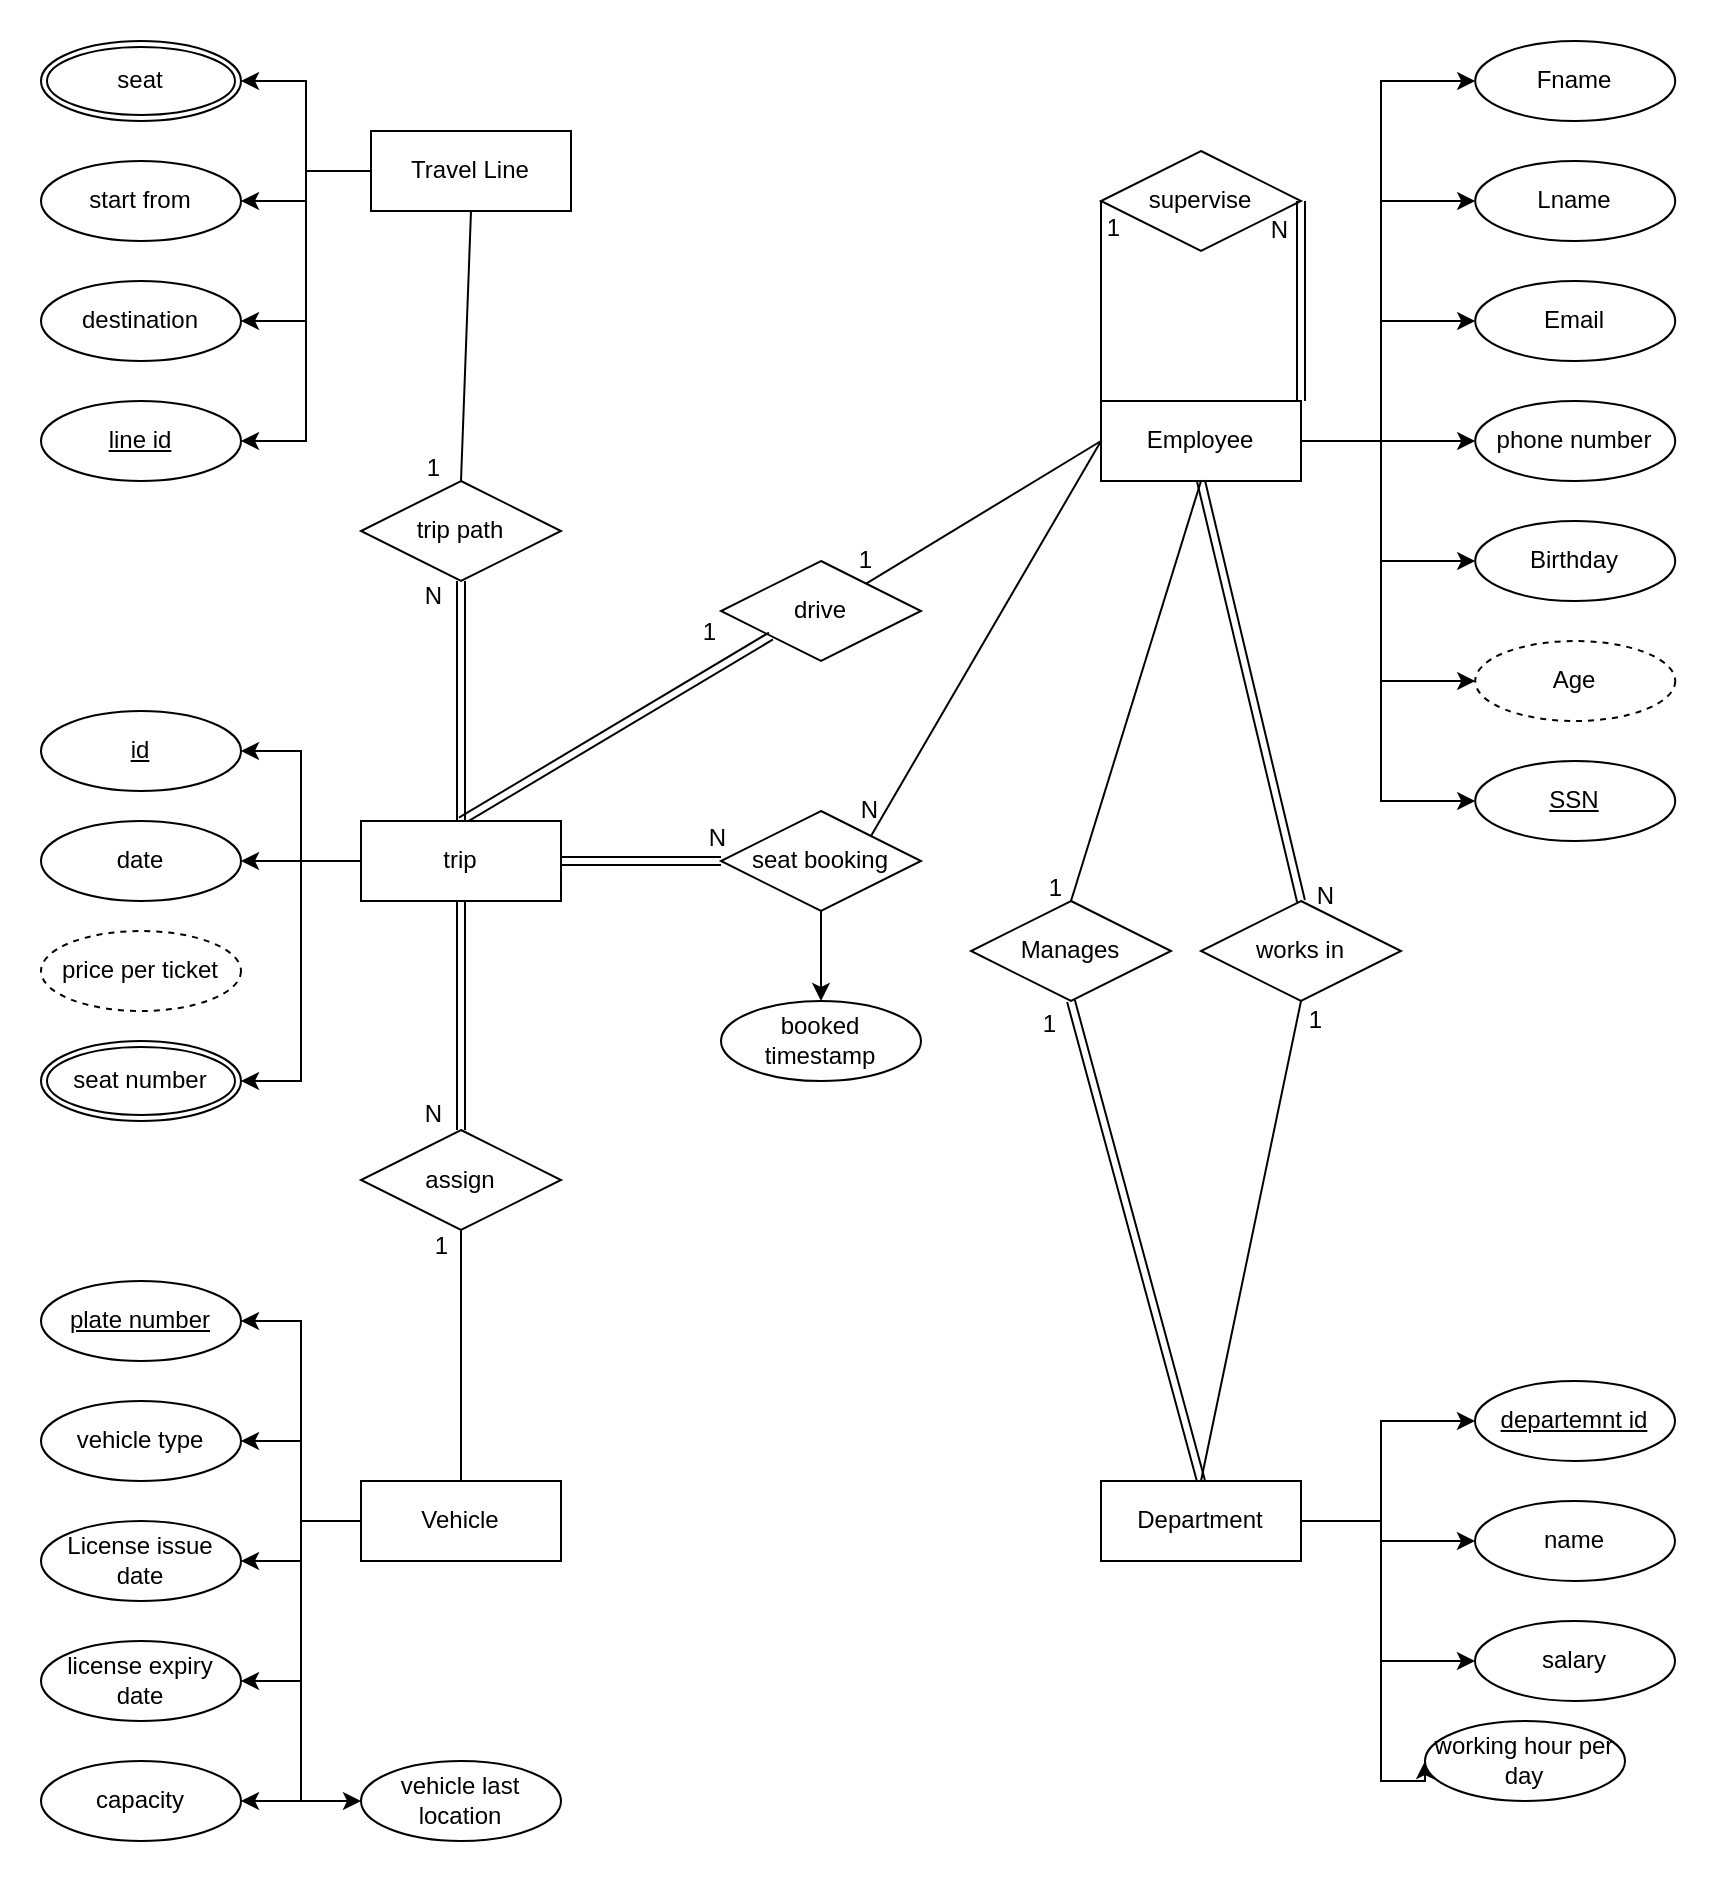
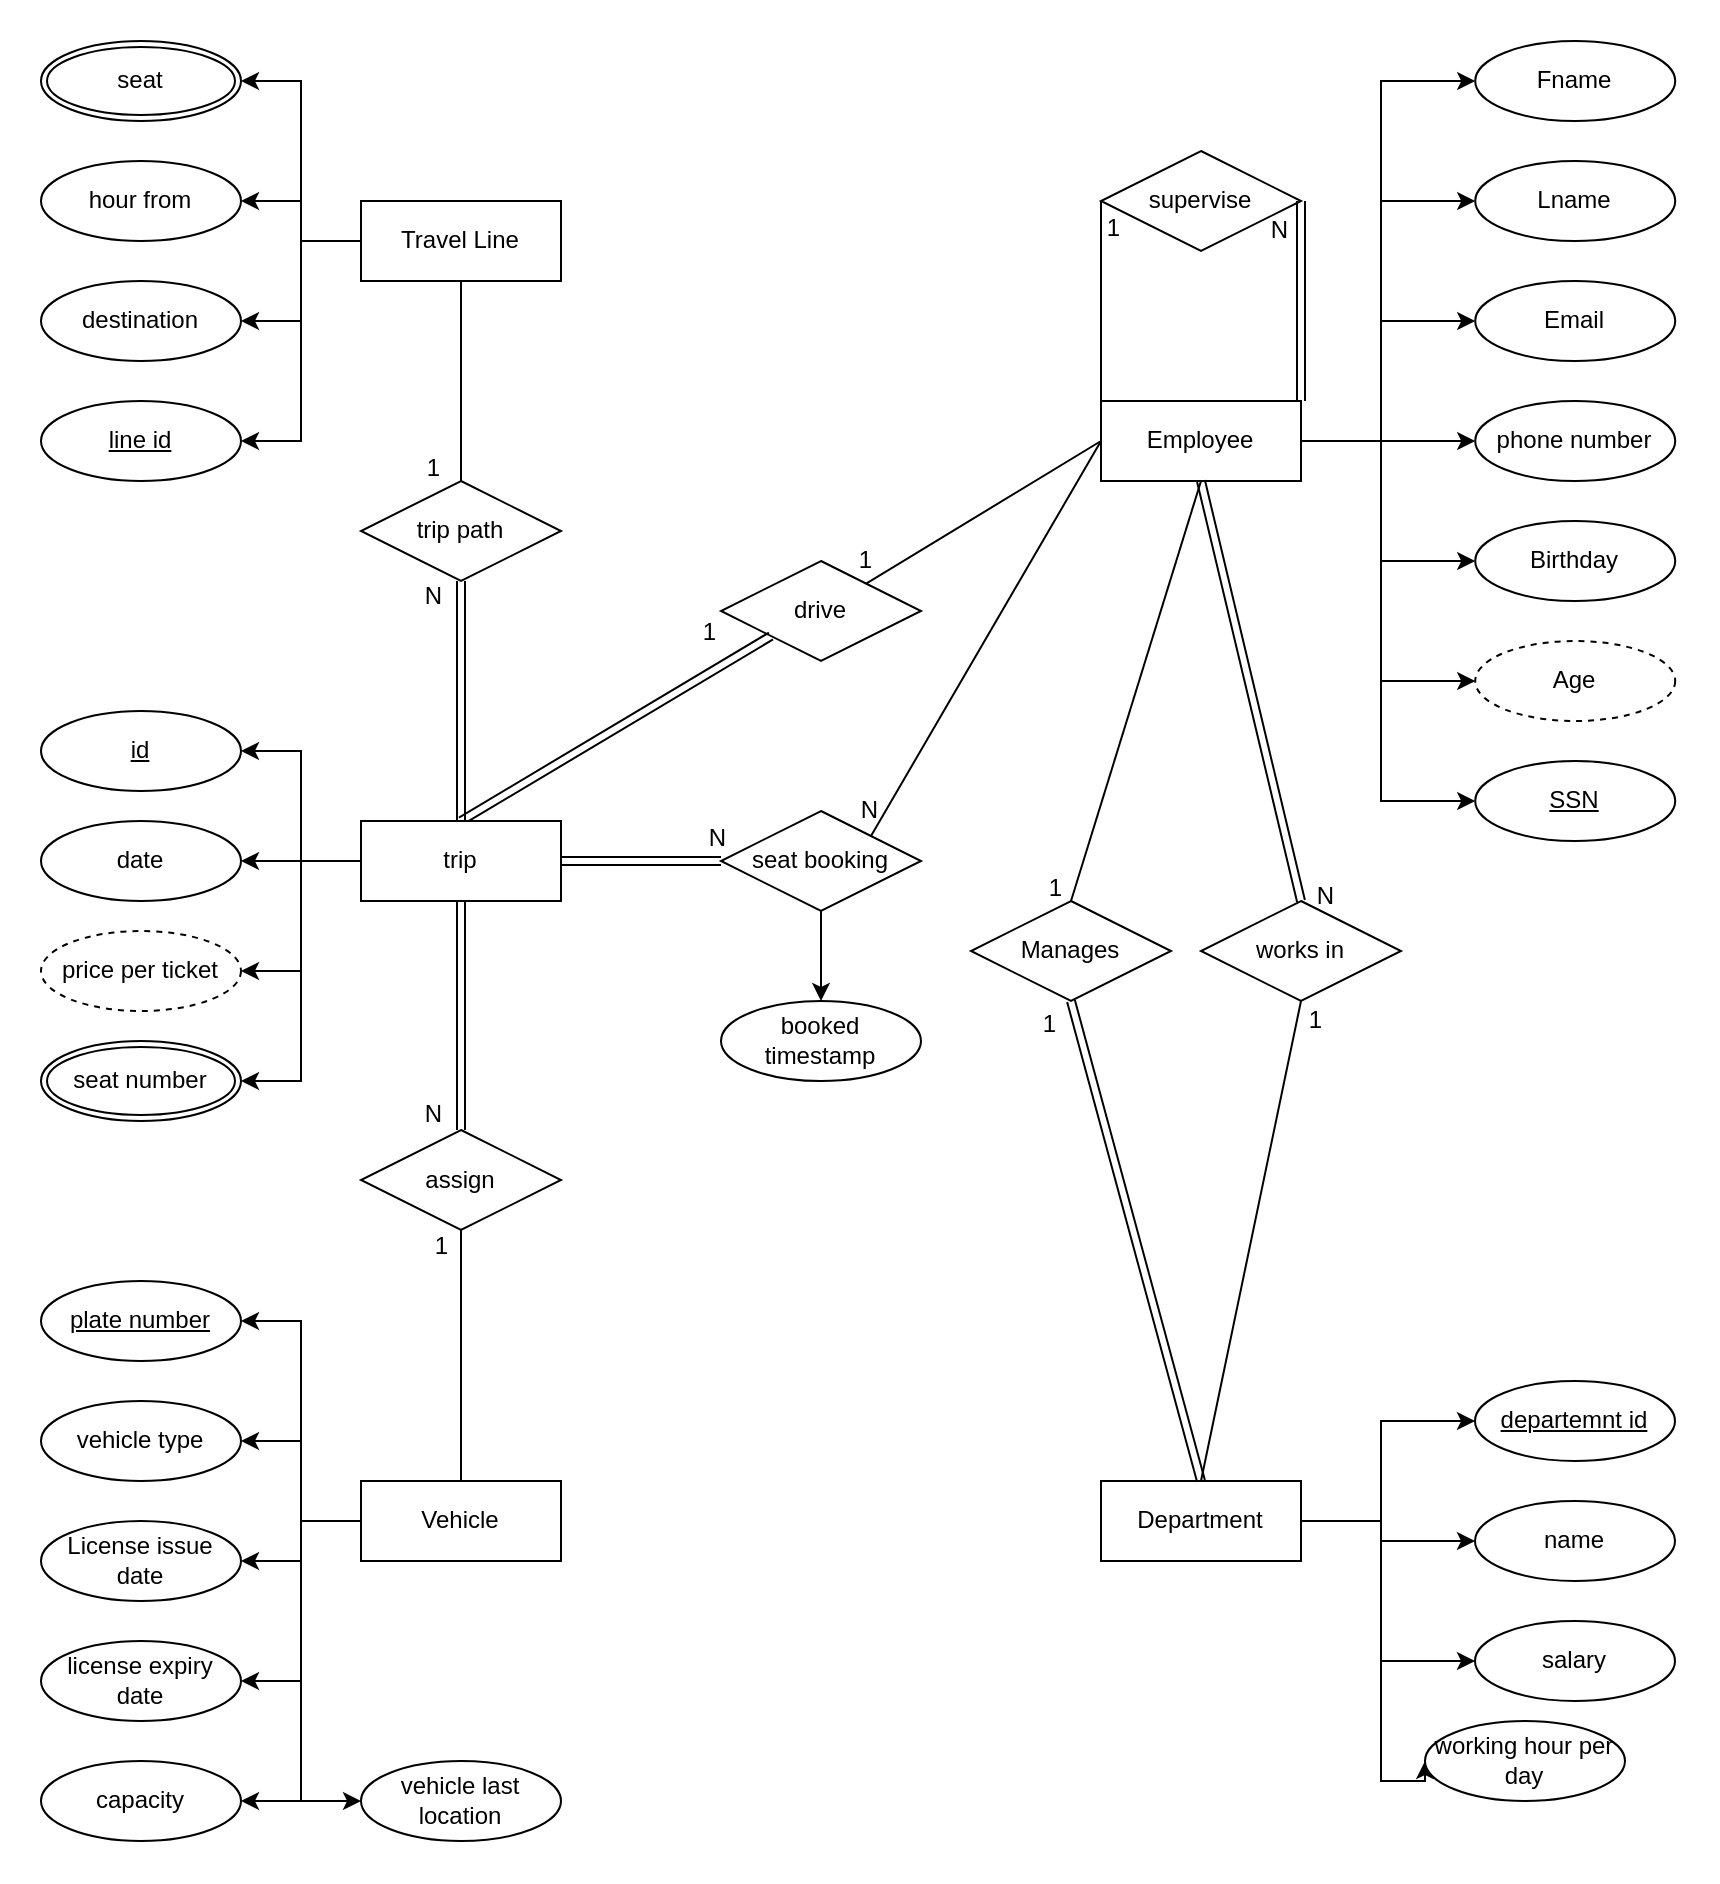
node "Travel Line": moved (471, 171) -> (461, 241)
node "start from": label "start from" -> "hour from"
edge "trip" -> "price per ticket": added
